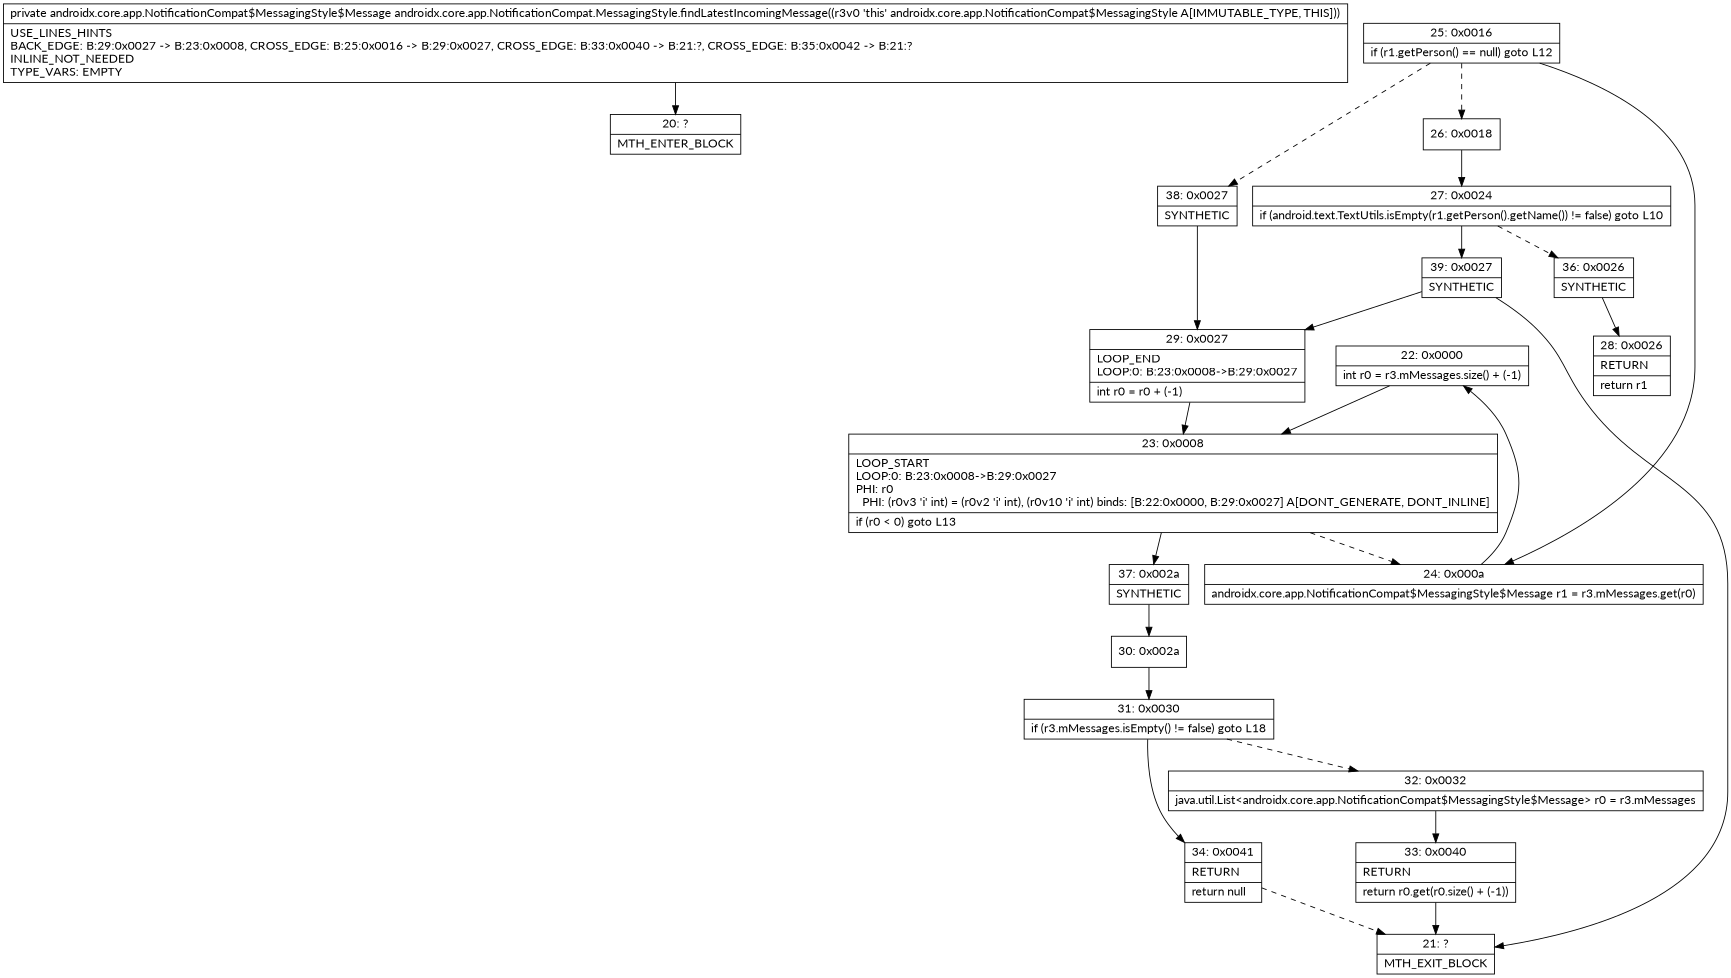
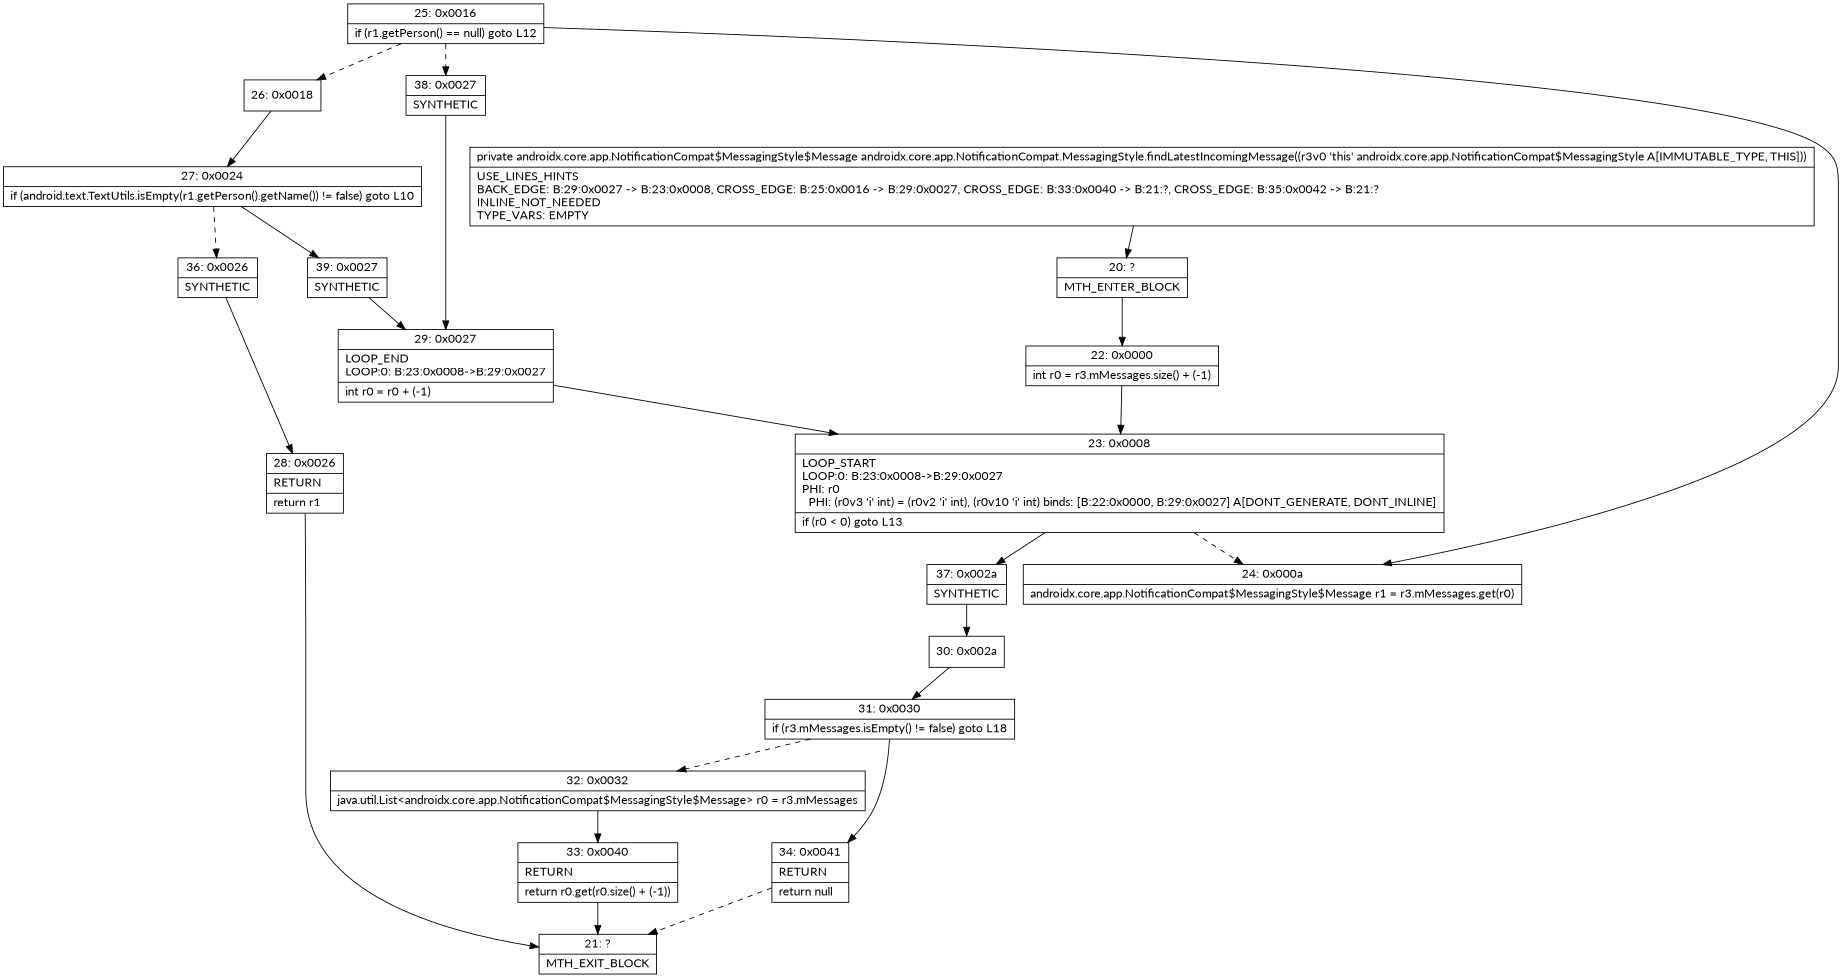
edge "24: 0x000a" -> "22: 0x0000": now "20: ?" -> "22: 0x0000"
edge "39: 0x0027" -> "21: ?": now "28: 0x0026" -> "21: ?"
